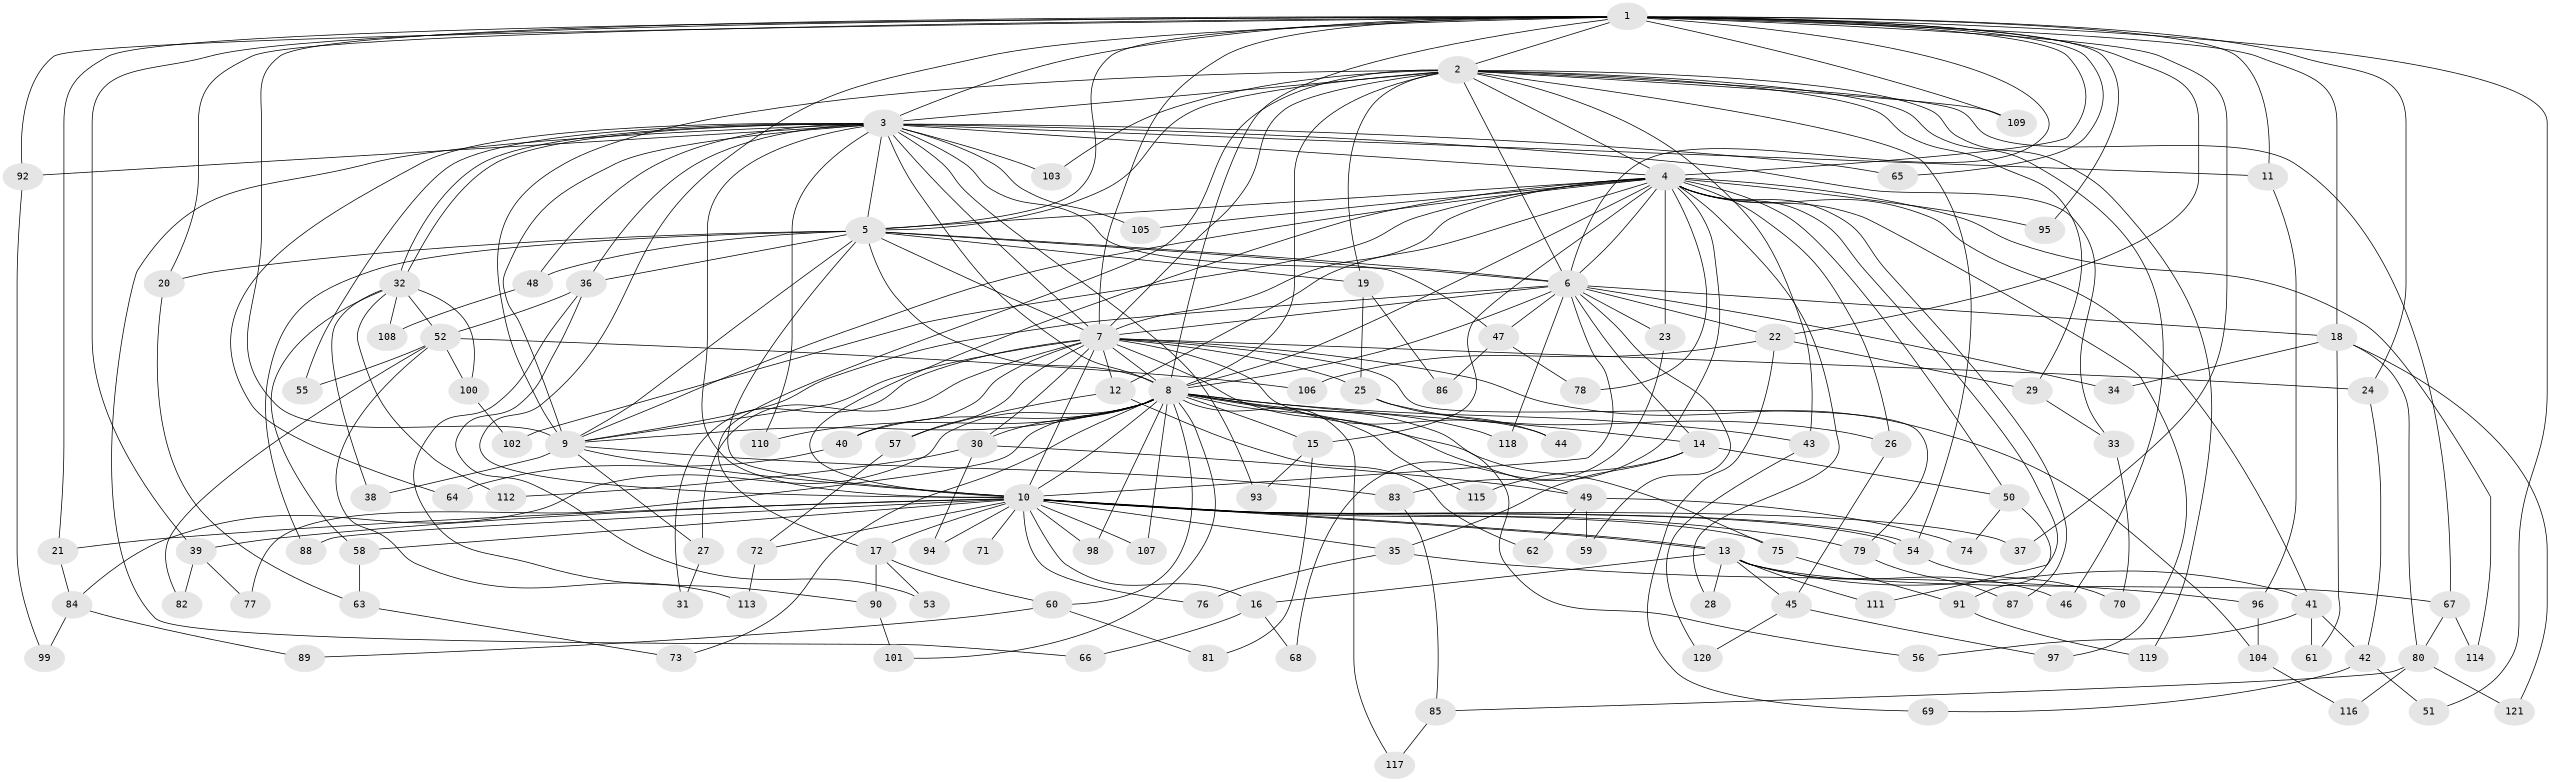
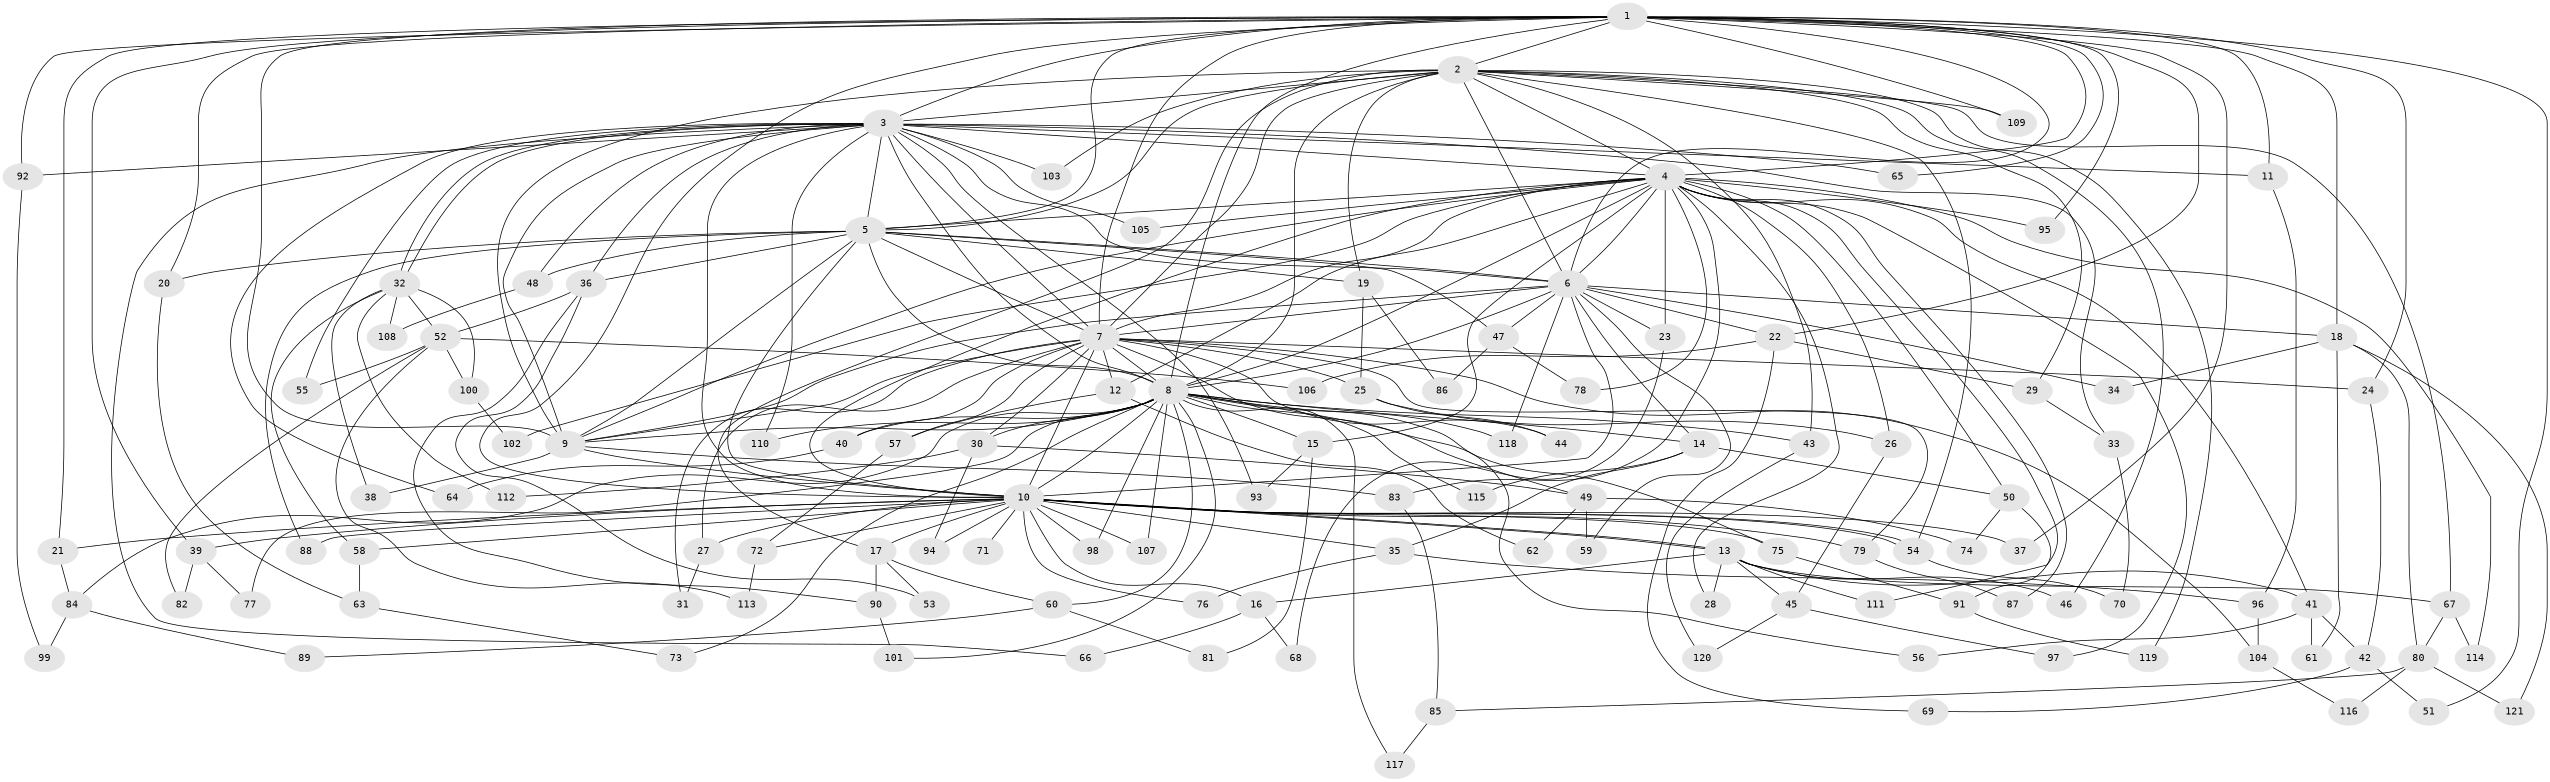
edge "9" -- "27": now "10" -- "27"
